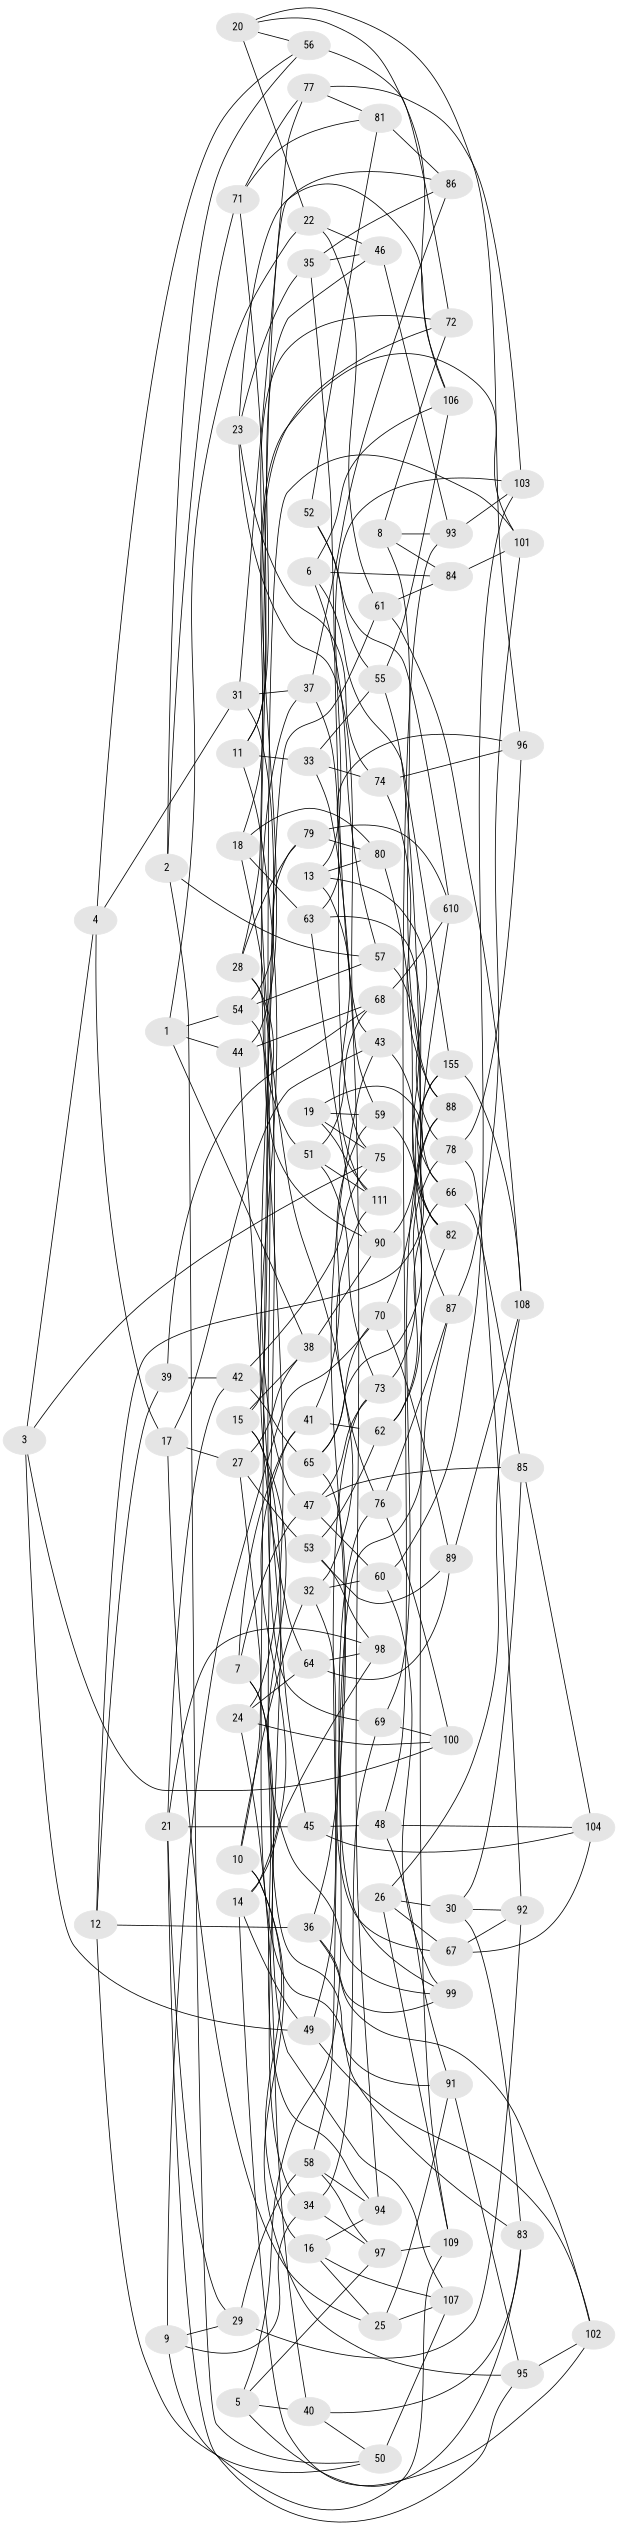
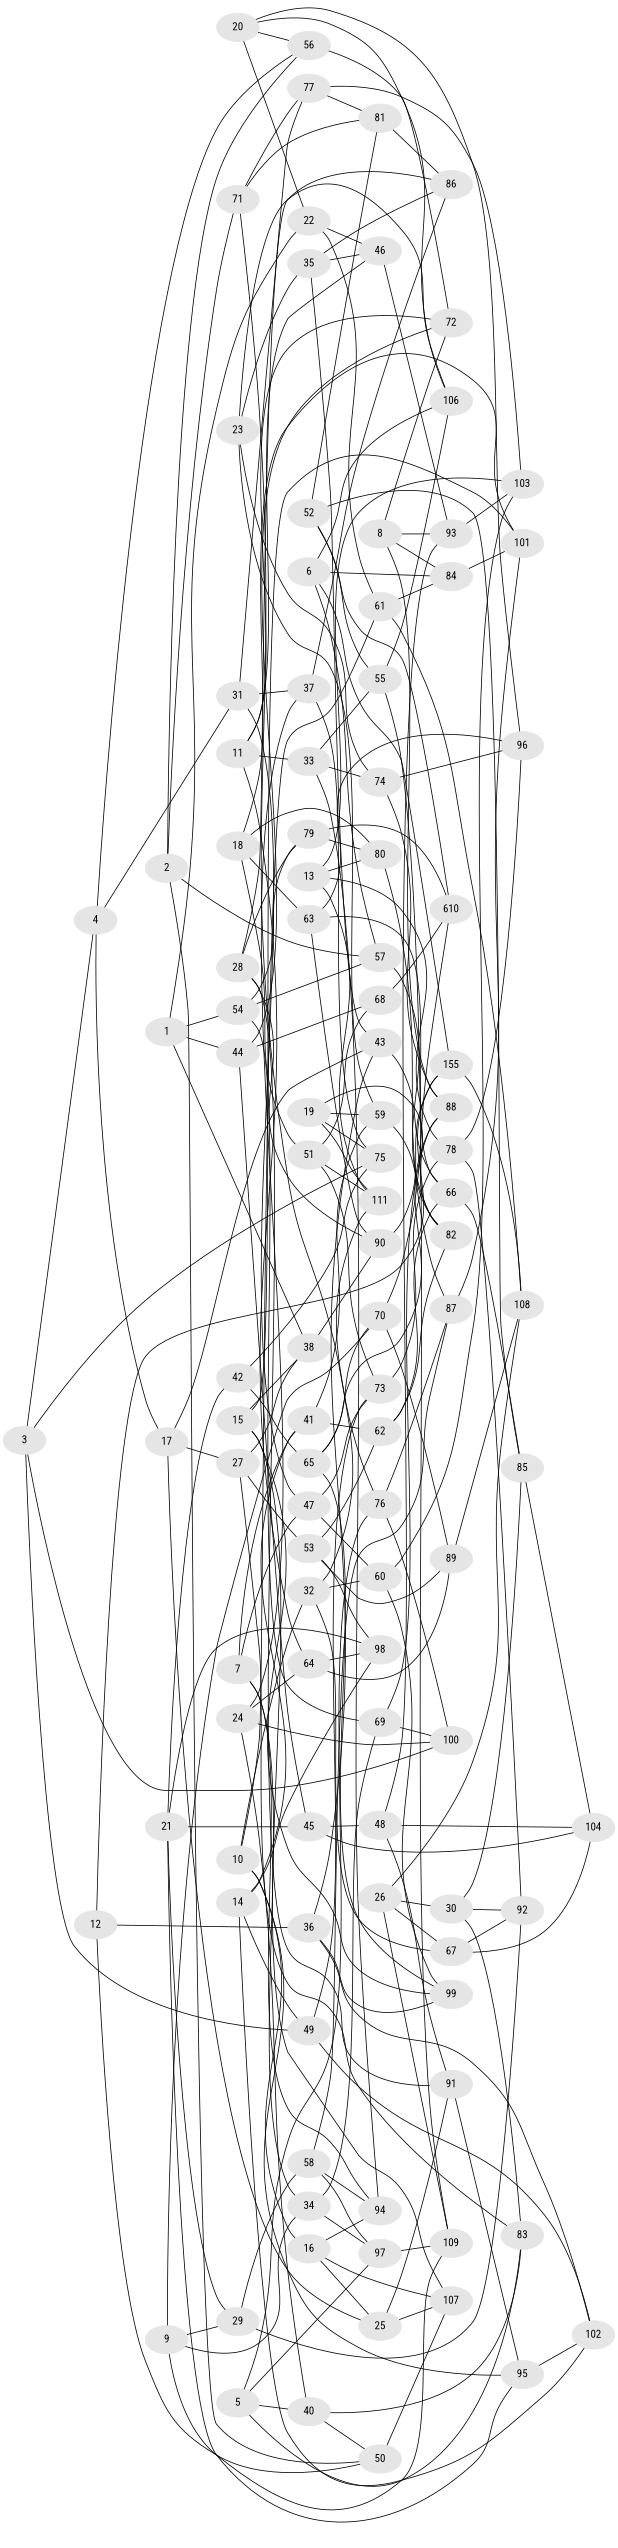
node "39": removed
edge "85" -- "47": now "85" -- "52"
